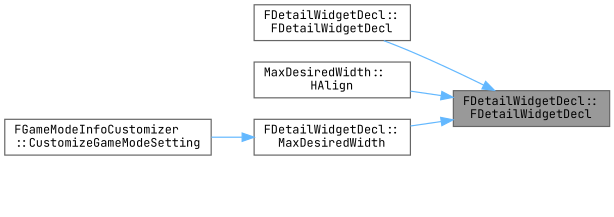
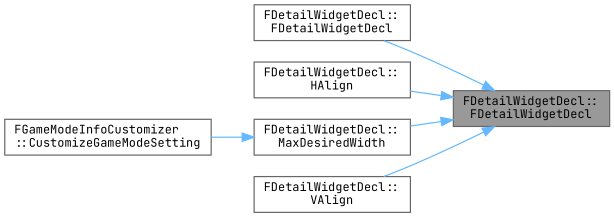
node "MaxDesiredWidth:: HAlign": label "MaxDesiredWidth:: HAlign" -> "FDetailWidgetDecl:: HAlign"
node "FDetailWidgetDecl:: VAlign": added
